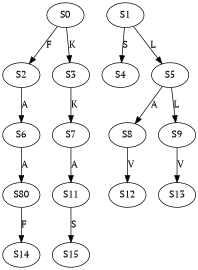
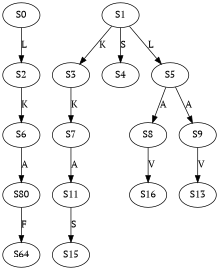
edge "S0" -> "S3": now "S1" -> "S3"
edge "S0" -> "S2": label "F" -> "L"
edge "S2" -> "S6": label "A" -> "K"
edge "S5" -> "S9": label "L" -> "A"
node "S12": label "S12" -> "S16"
node "S14": label "S14" -> "S64"
